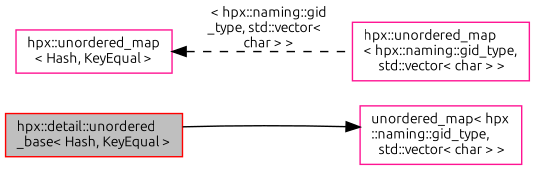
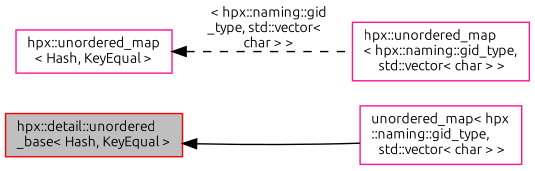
edge "hpx::detail::unordered _base< Hash, KeyEqual >" -> "unordered_map< hpx ::naming::gid_type, std::vector< char > >": reversed
